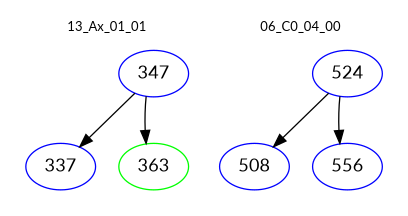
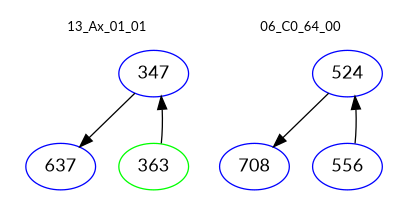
cluster "06_C0_04_00": label "06_C0_04_00" -> "06_C0_64_00"
edge "347" -> "363": reversed
edge "524" -> "556": reversed
node "337": label "337" -> "637"
node "508": label "508" -> "708"
